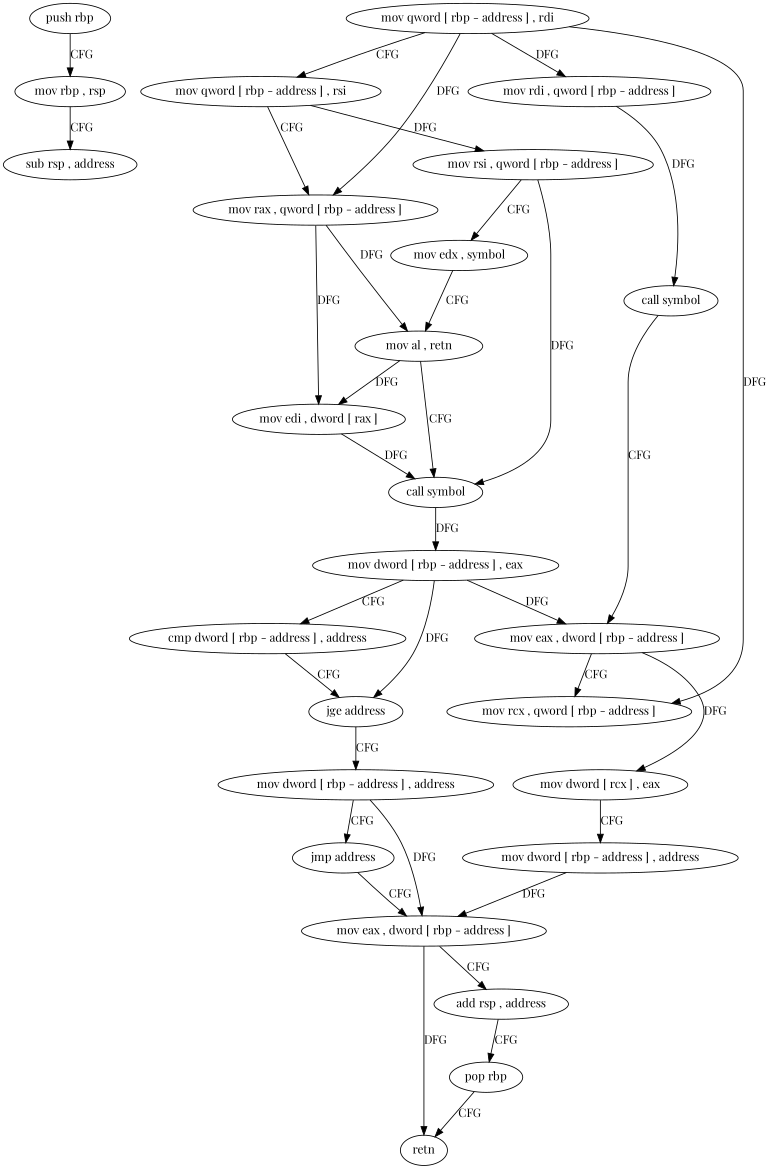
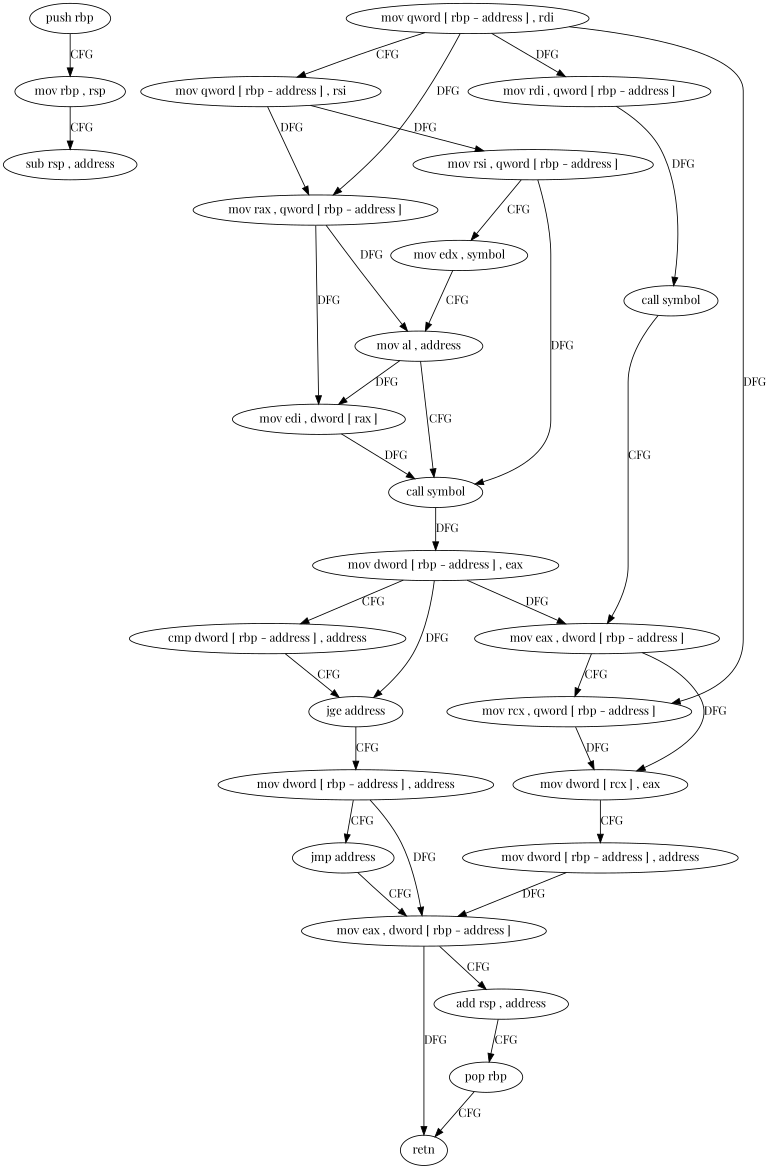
edge "mov qword [ rbp - address ] , rsi" -> "mov rax , qword [ rbp - address ]": label "CFG" -> "DFG"
node "mov al , retn": label "mov al , retn" -> "mov al , address"
edge "mov rcx , qword [ rbp - address ]" -> "mov dword [ rcx ] , eax": added, label "DFG"
